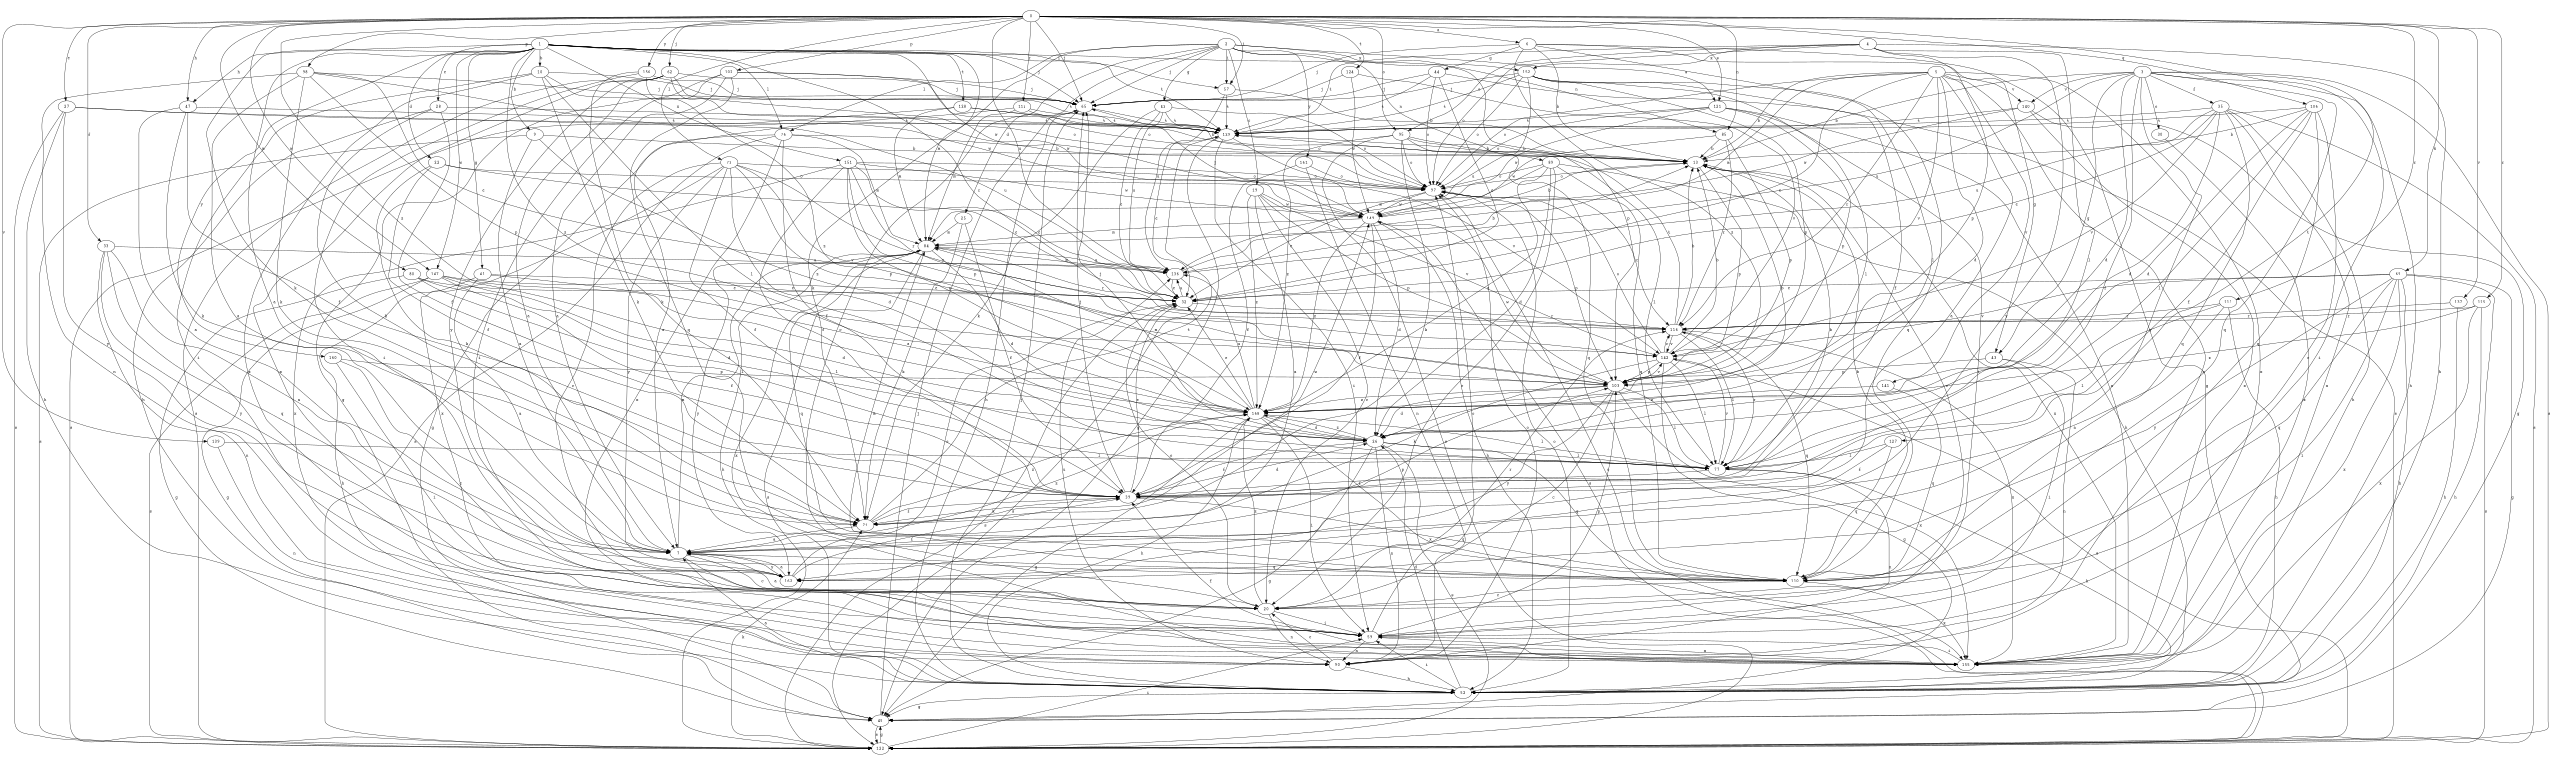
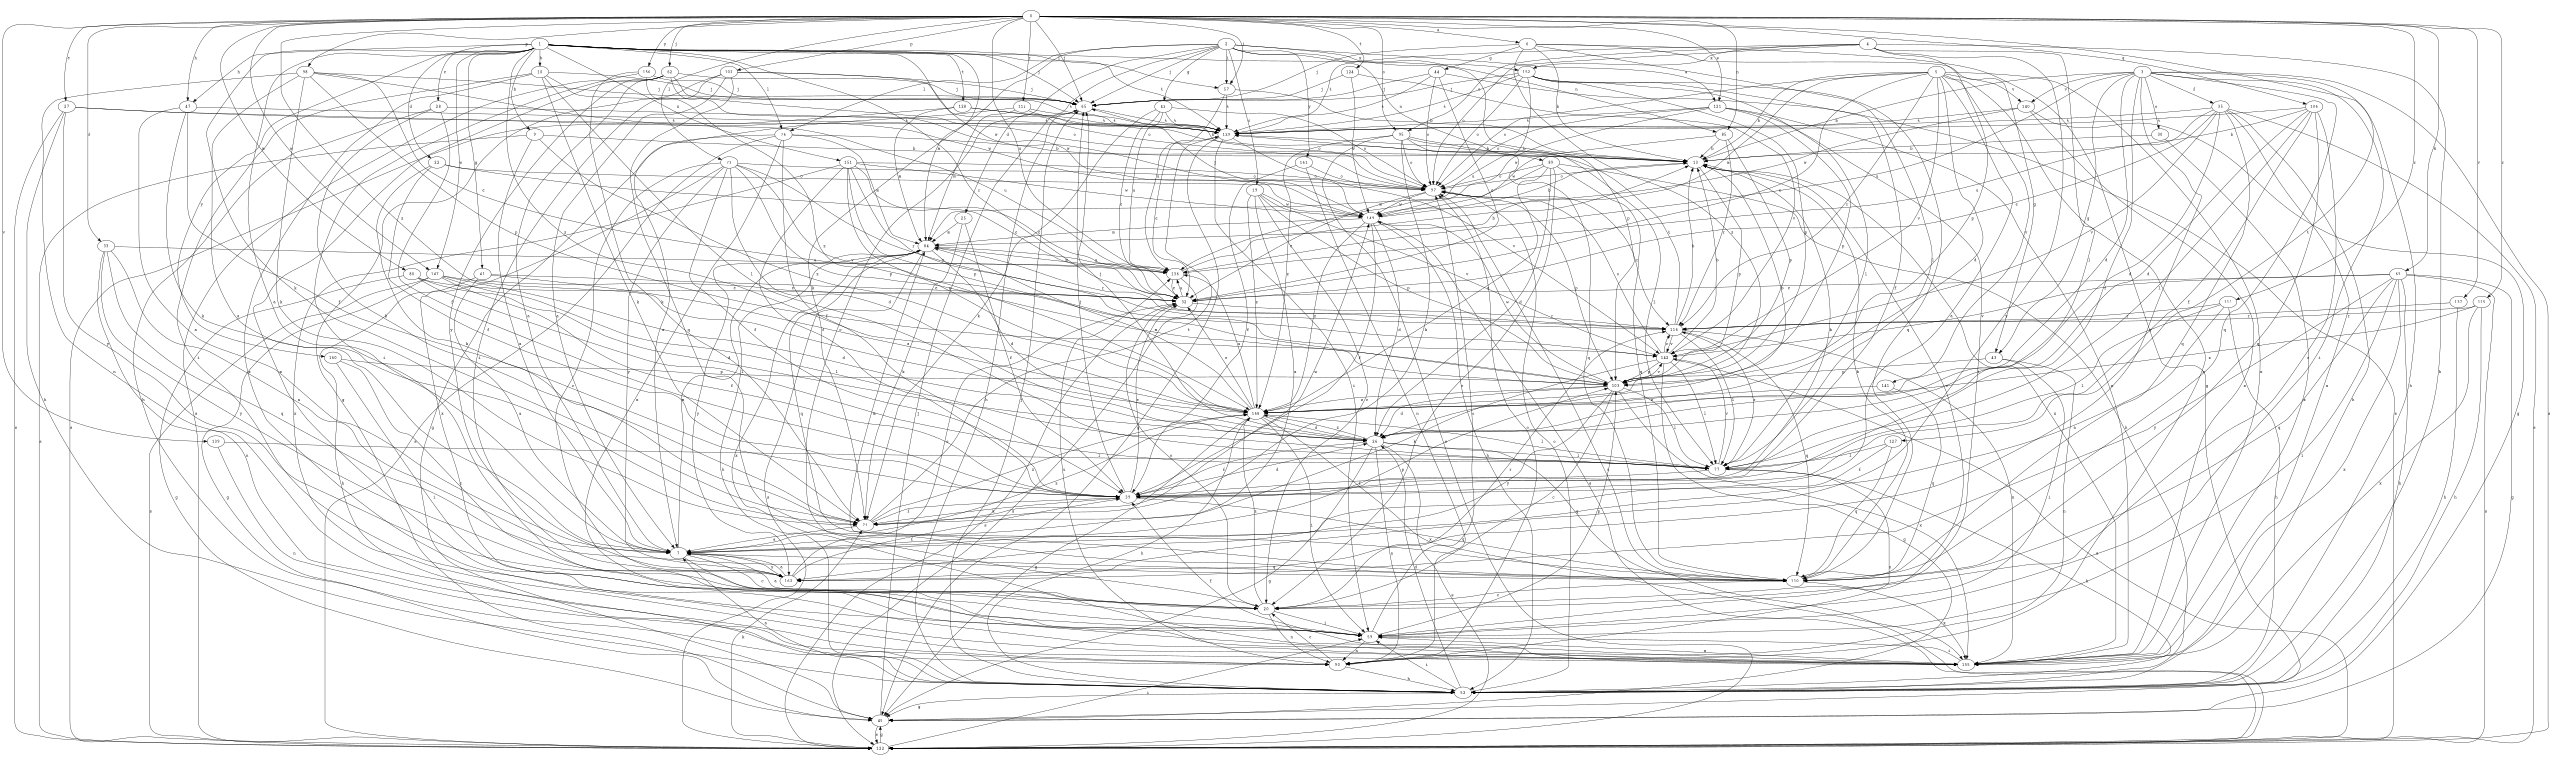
edge "30" -> "13": added, label "b"
